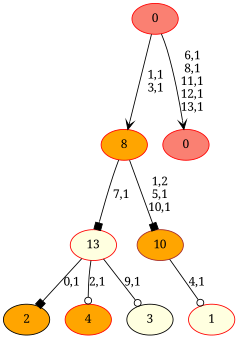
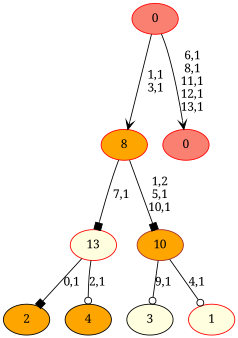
edge "13" -> "3": now "10" -> "3"
node "4": color red -> black
